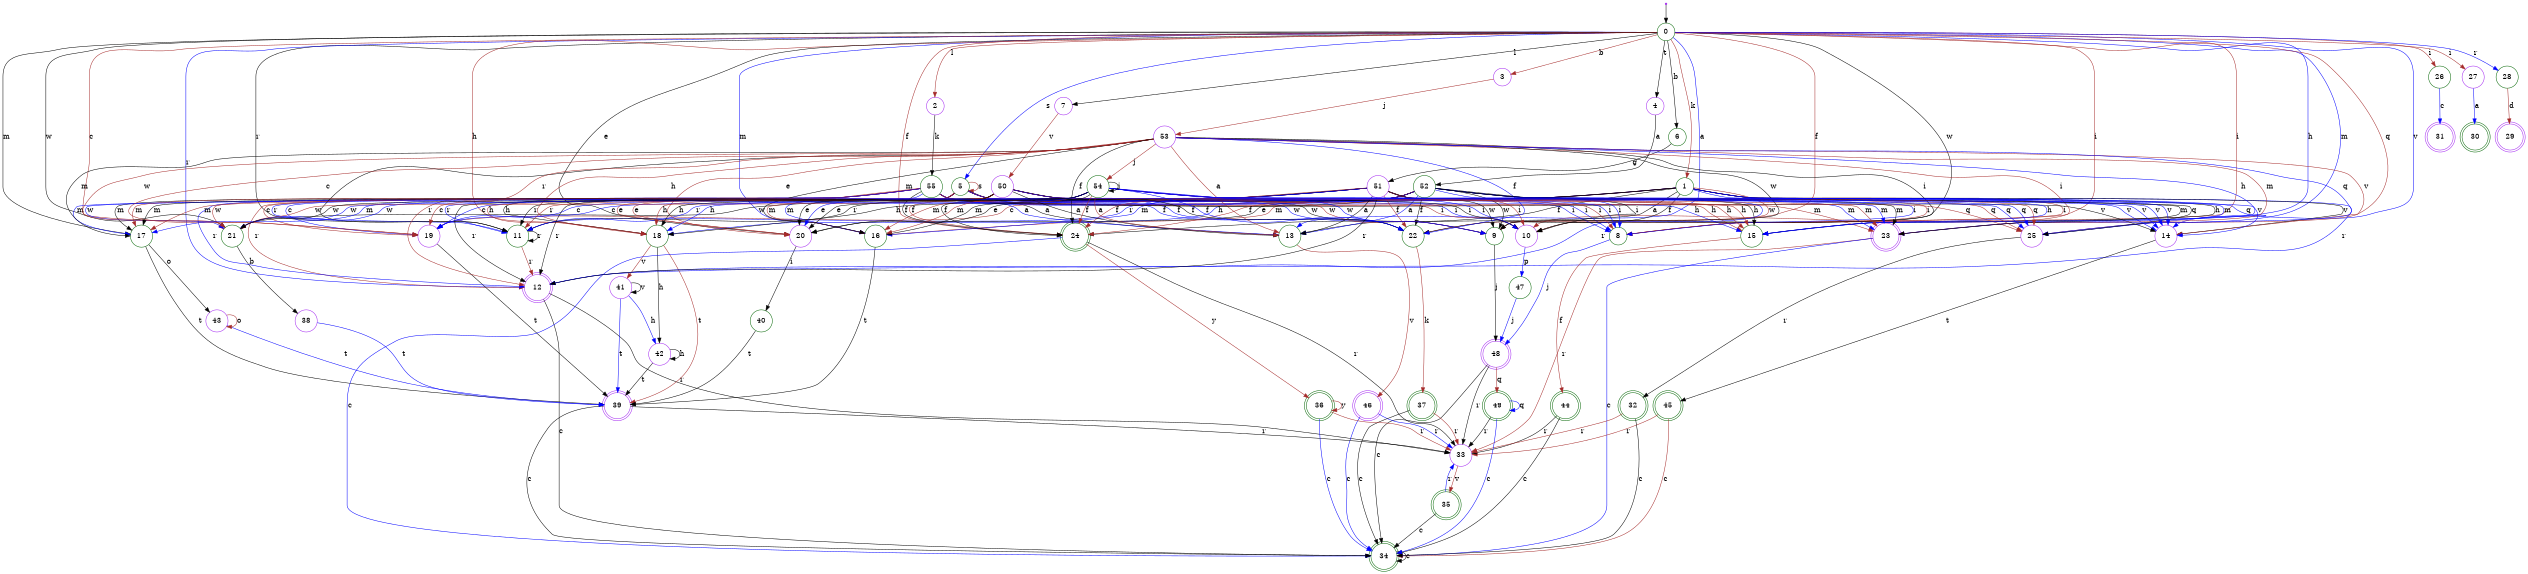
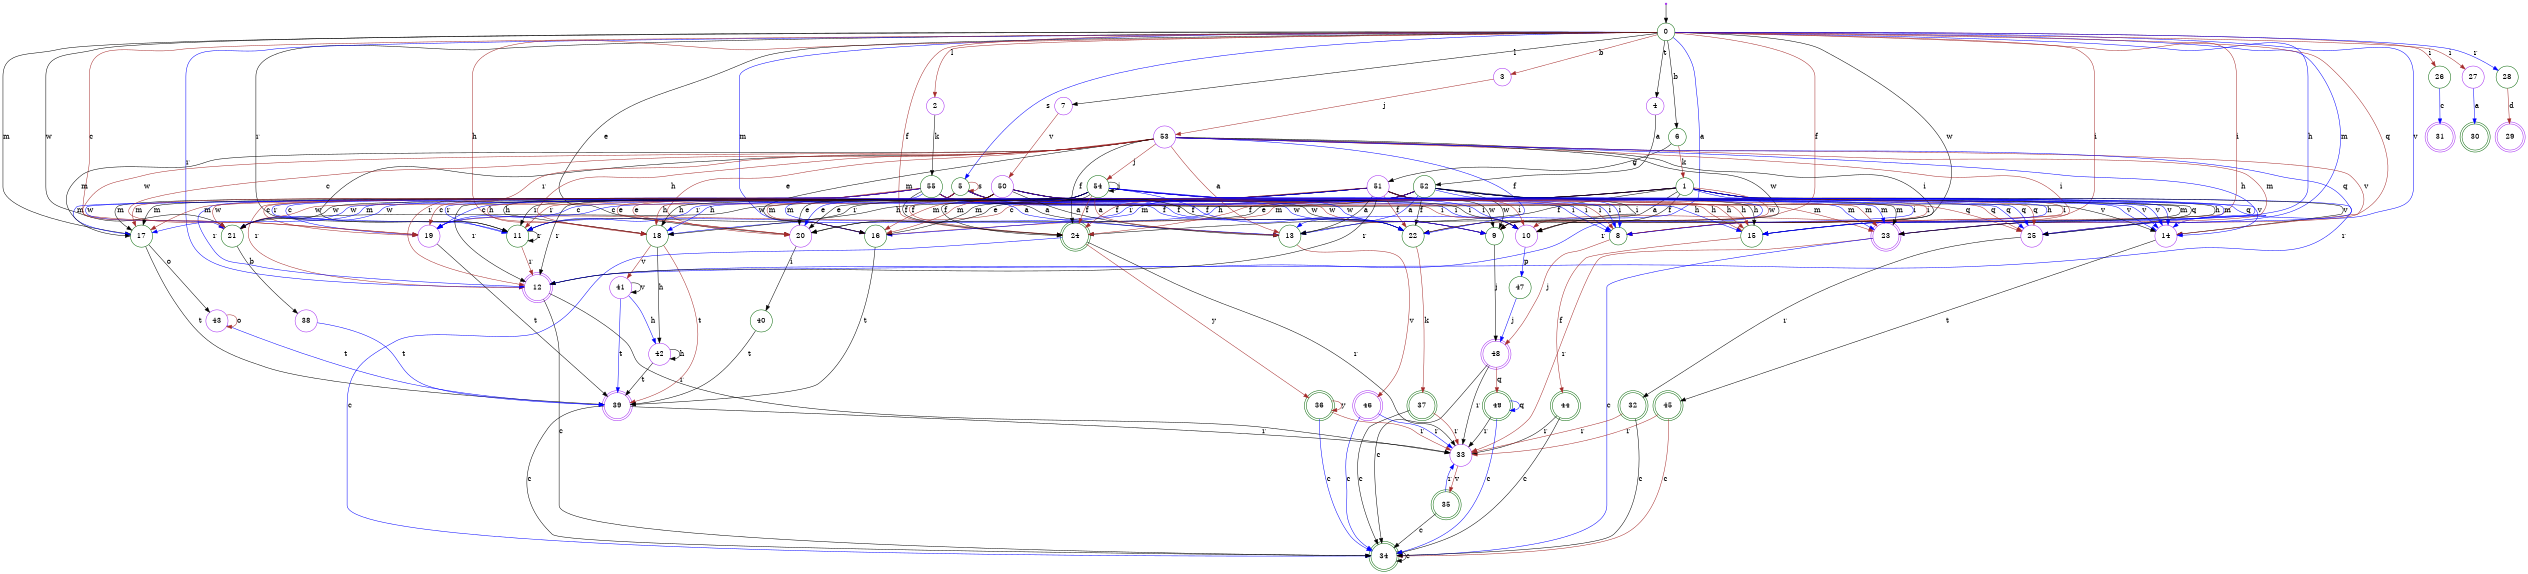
edge "0" -> "1": now "6" -> "1"
edge "8" -> "48": color blue -> brown
